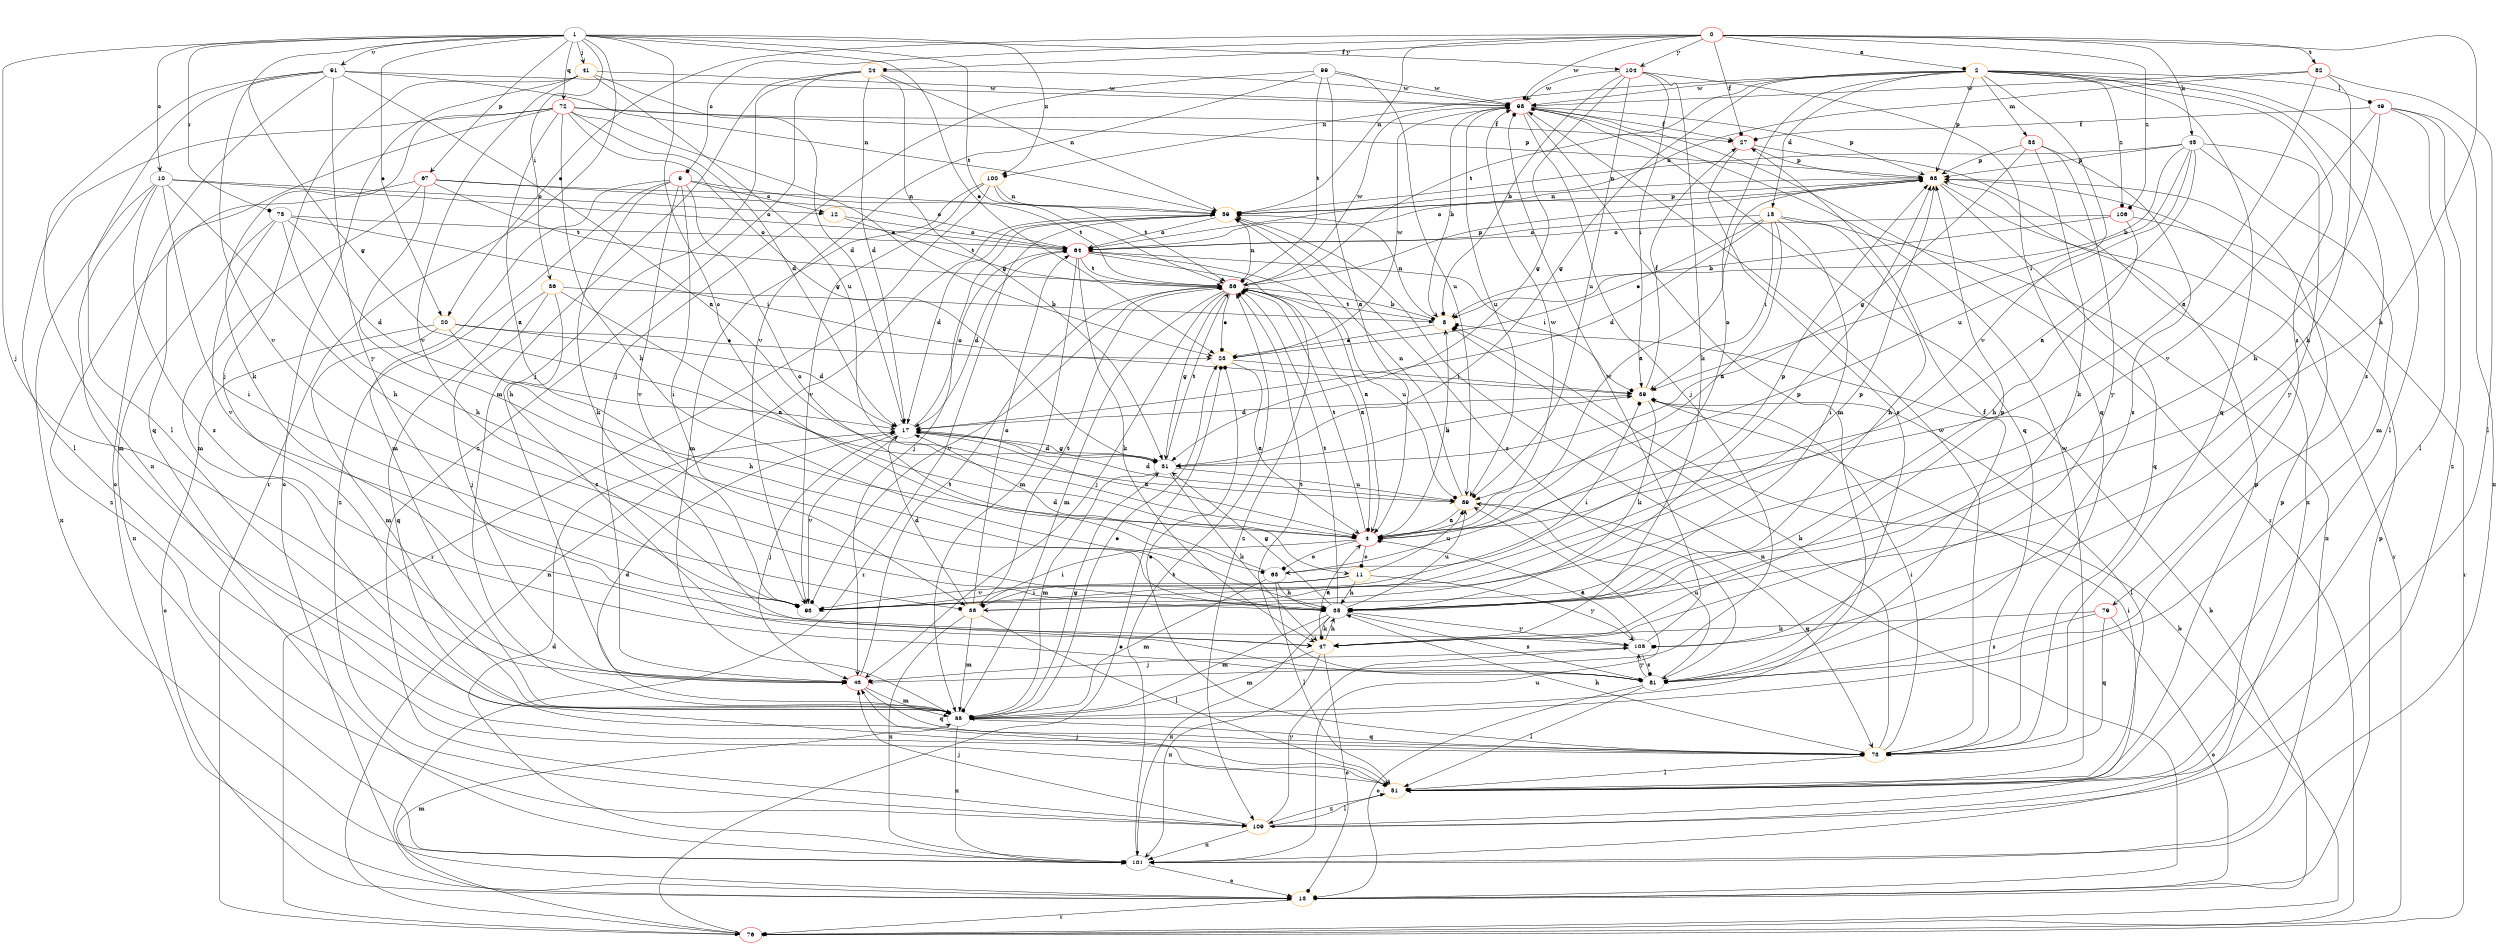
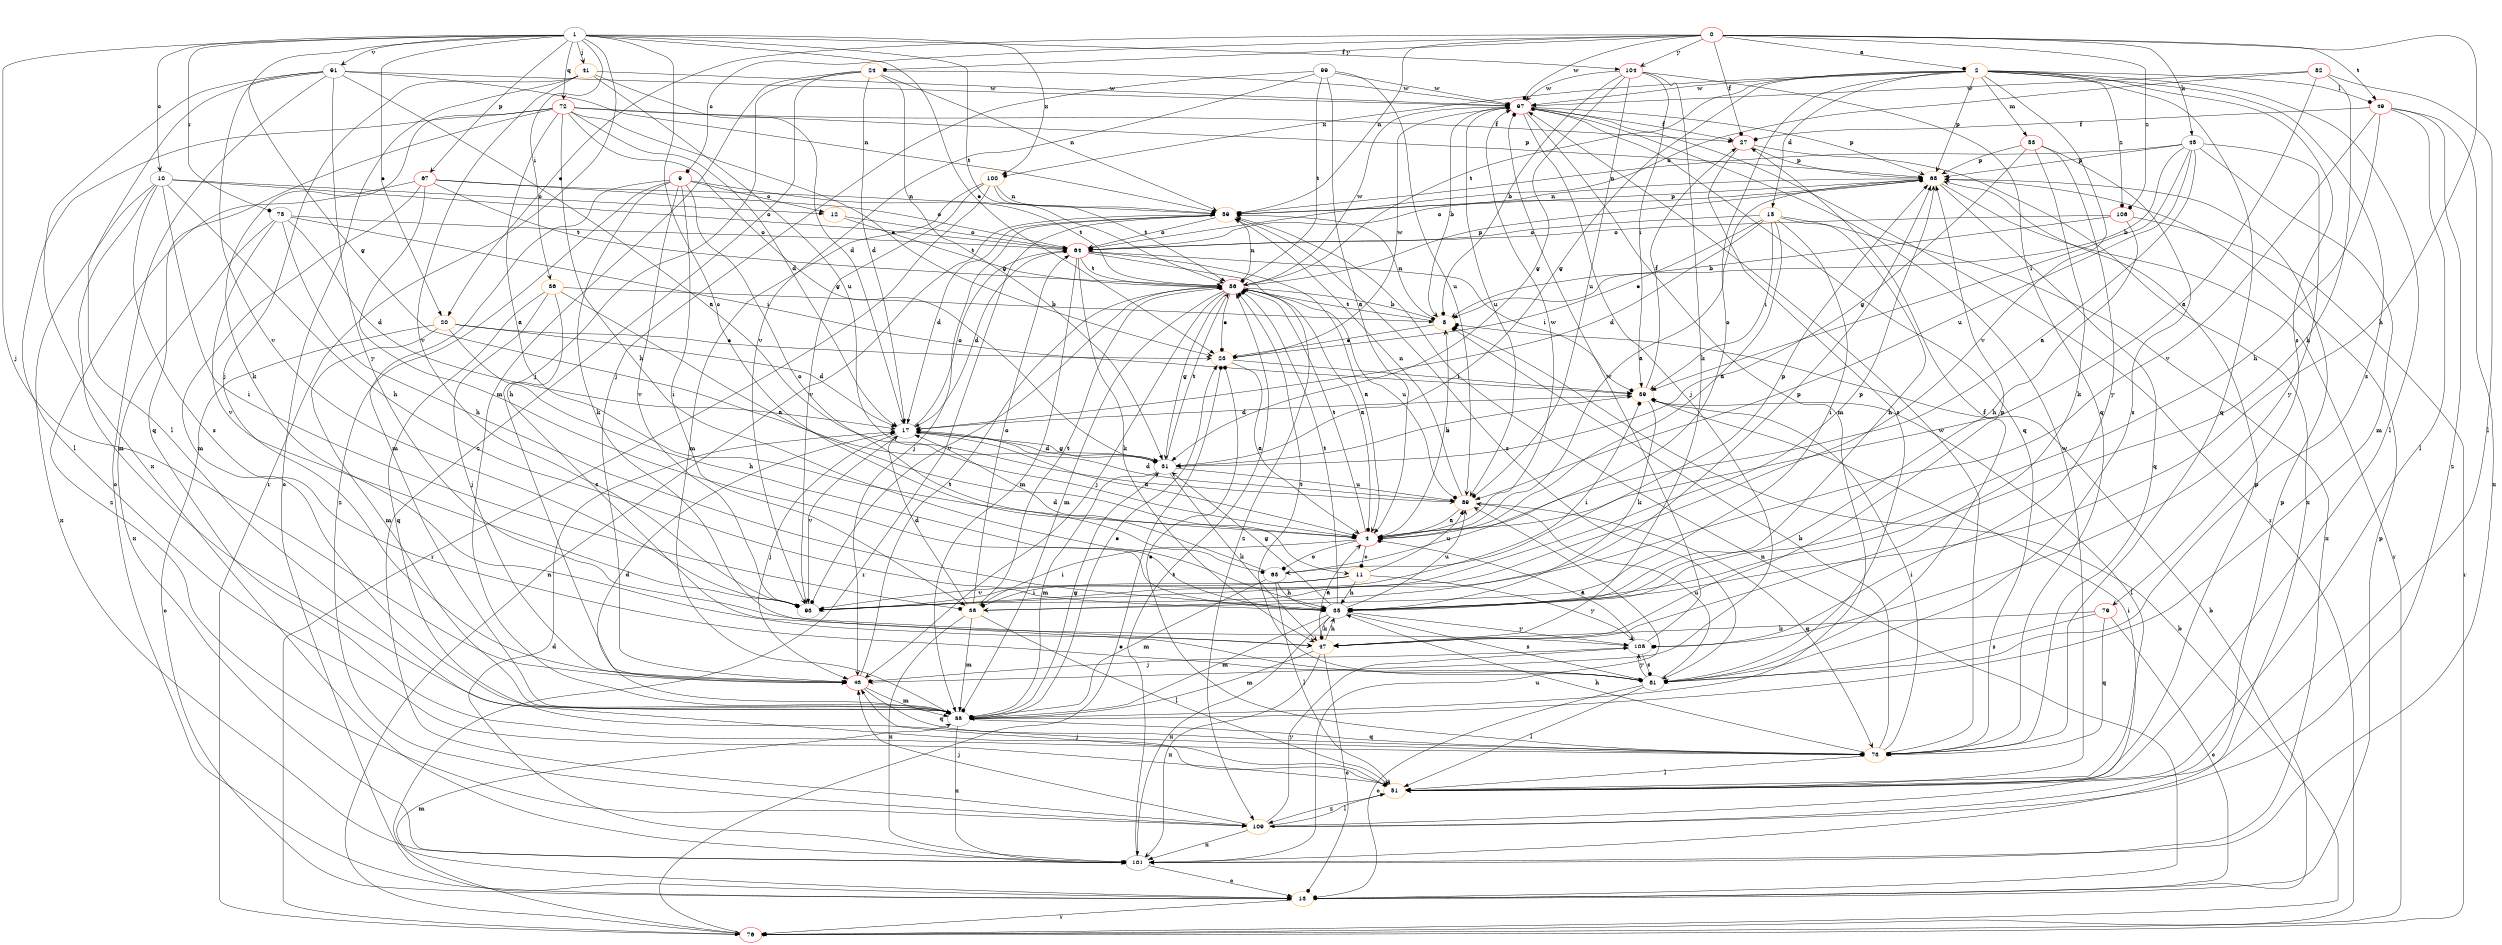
edge "0" -> "82": now "0" -> "49"
node "98": label "98" -> "97"
edge "73" -> "51": arrowhead dot -> normal
